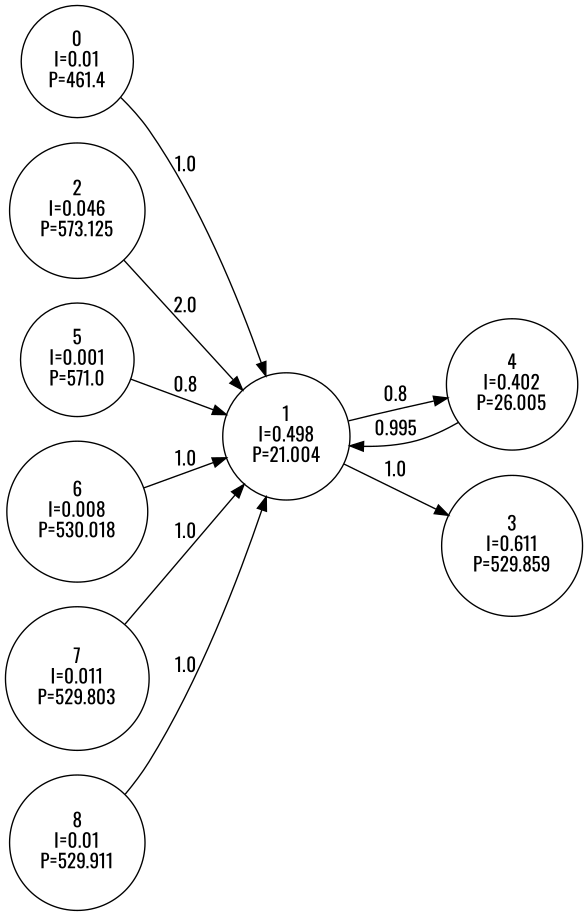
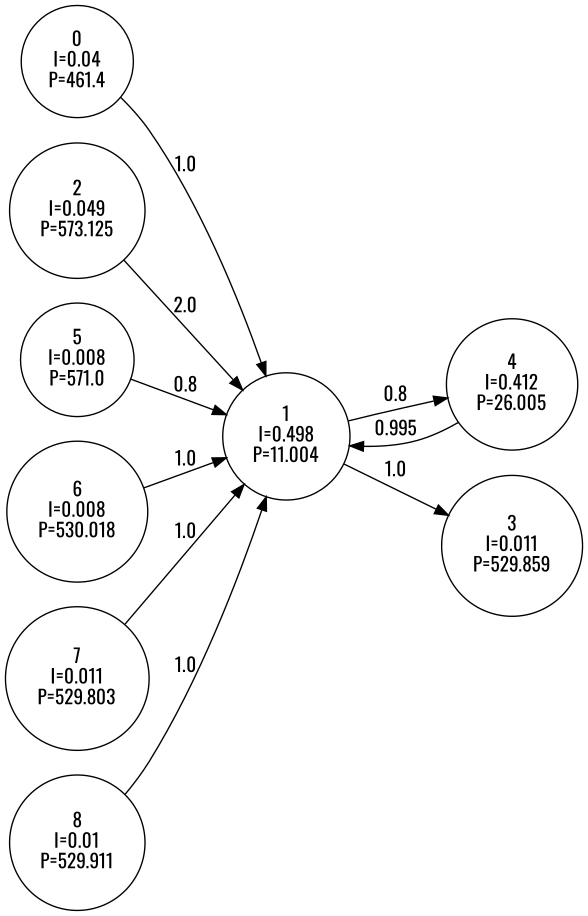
node "0 I=0.01 P=461.4": label "0 I=0.01 P=461.4" -> "0 I=0.04 P=461.4"
node "2 I=0.046 P=573.125": label "2 I=0.046 P=573.125" -> "2 I=0.049 P=573.125"
node "5 I=0.001 P=571.0": label "5 I=0.001 P=571.0" -> "5 I=0.008 P=571.0"
node "4 I=0.402 P=26.005": label "4 I=0.402 P=26.005" -> "4 I=0.412 P=26.005"
node "1 I=0.498 P=21.004": label "1 I=0.498 P=21.004" -> "1 I=0.498 P=11.004"
node "3 I=0.611 P=529.859": label "3 I=0.611 P=529.859" -> "3 I=0.011 P=529.859"
